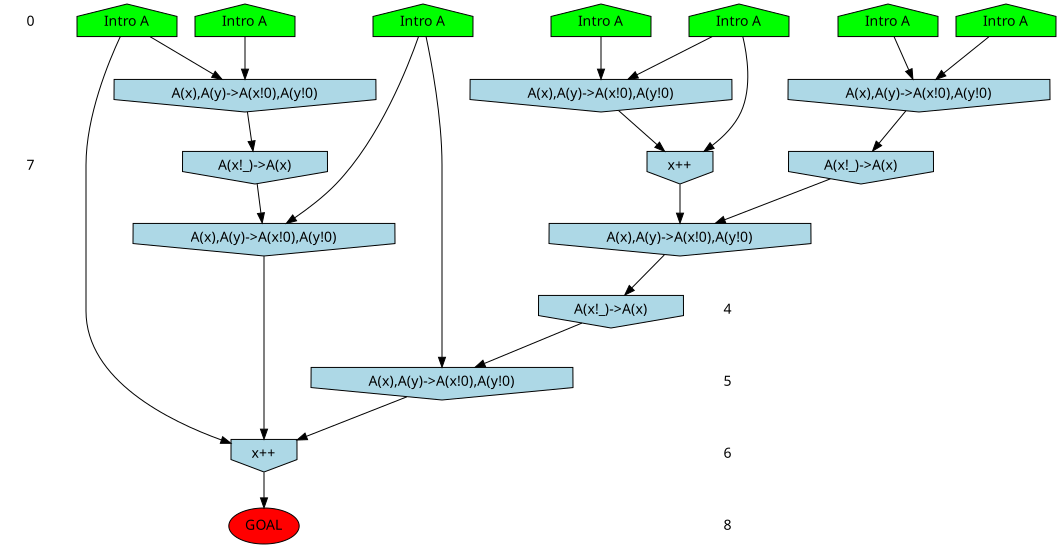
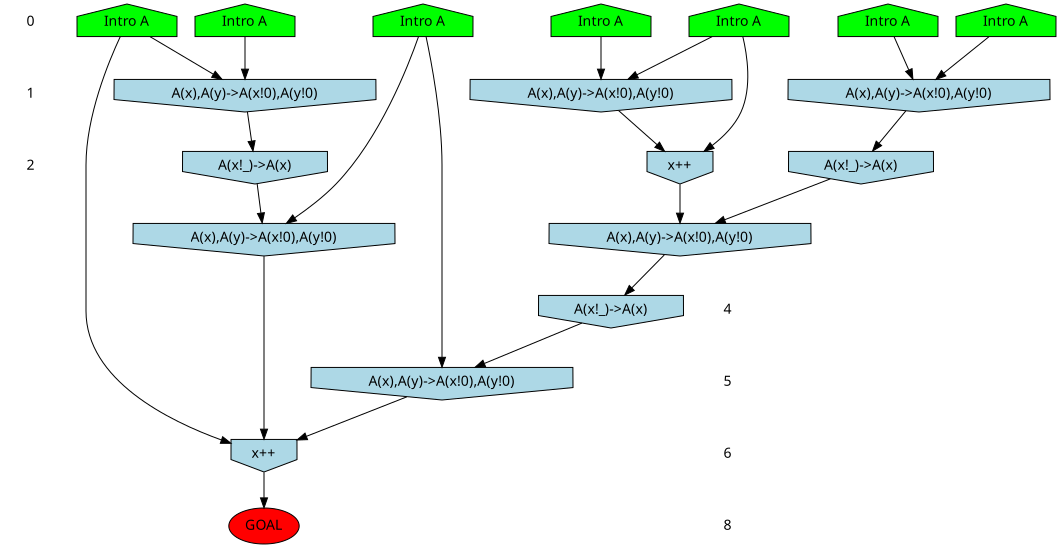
node "1": added
node "7": label "7" -> "2"
